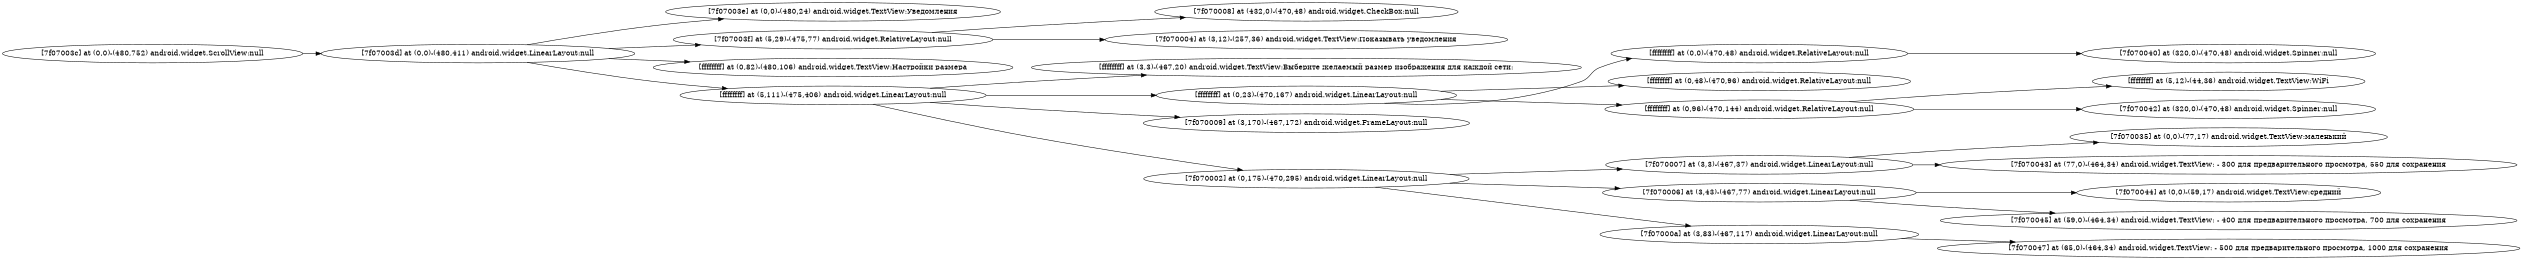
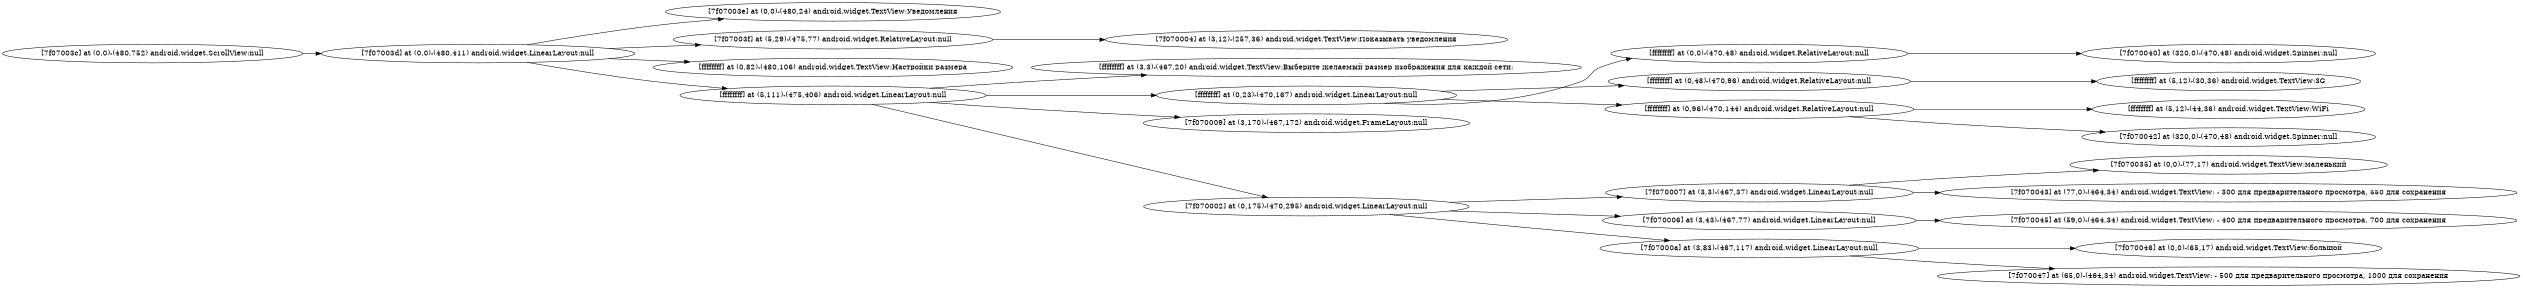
node "[7f070008] at (432,0)-(470,48) android.widget.CheckBox:null": removed
node "[ffffffff] at (5,12)-(30,36) android.widget.TextView:3G": added
node "[7f070044] at (0,0)-(59,17) android.widget.TextView:средний": removed
node "[7f070046] at (0,0)-(65,17) android.widget.TextView:большой": added
